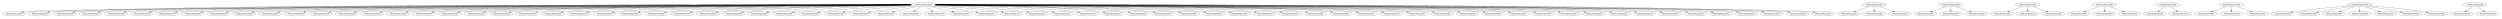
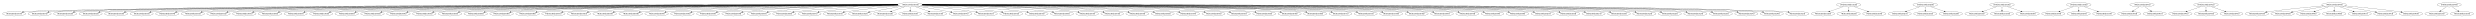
node "VN(0x55a6d2356048)": removed
